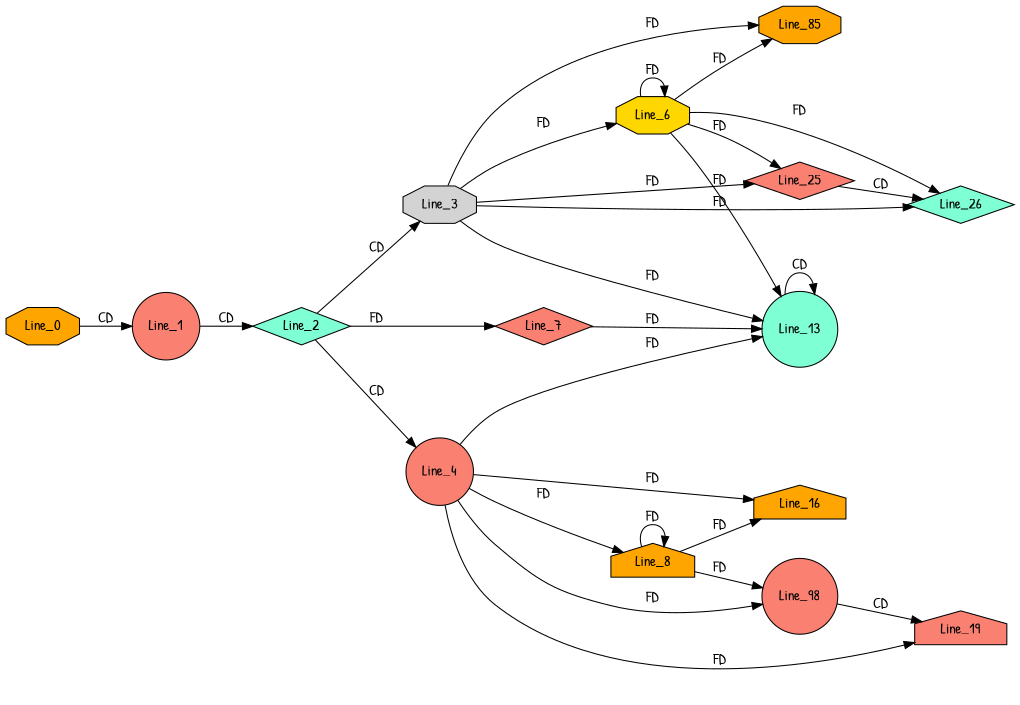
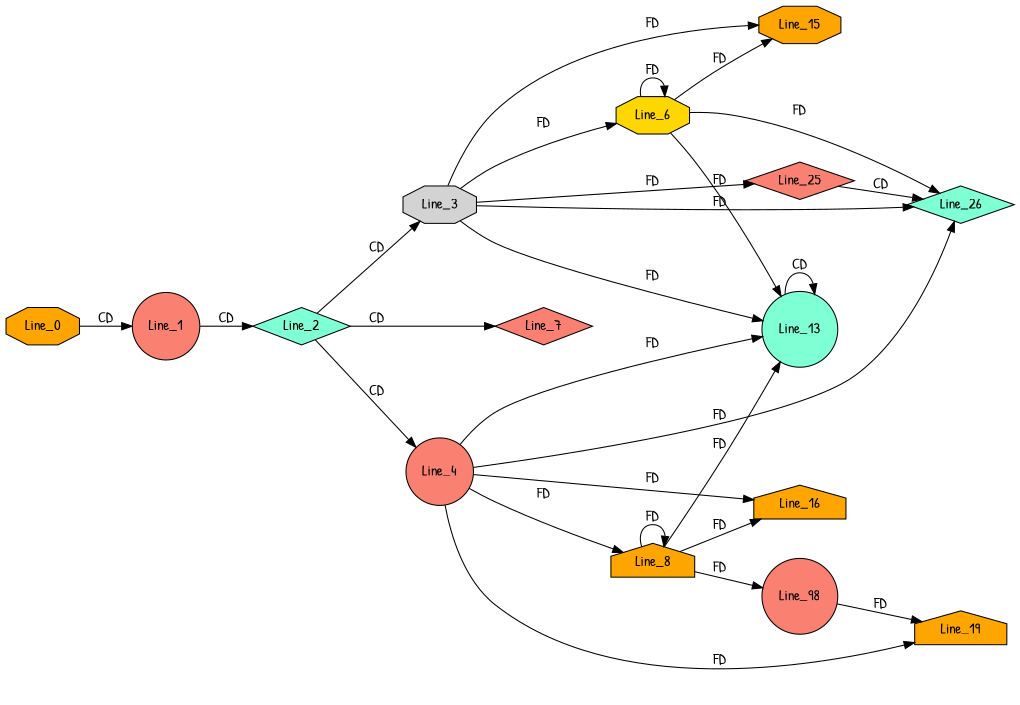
node "Line_85": label "Line_85" -> "Line_15"
edge "Line_6" -> "Line_25": removed, label "FD"
edge "Line_2" -> "Line_7": label "FD" -> "CD"
edge "Line_7" -> "Line_13": now "Line_8" -> "Line_13"
edge "Line_4" -> "Line_98": now "Line_4" -> "Line_26"
edge "Line_98" -> "Line_19": label "CD" -> "FD"
node "Line_19": fillcolor salmon -> orange
